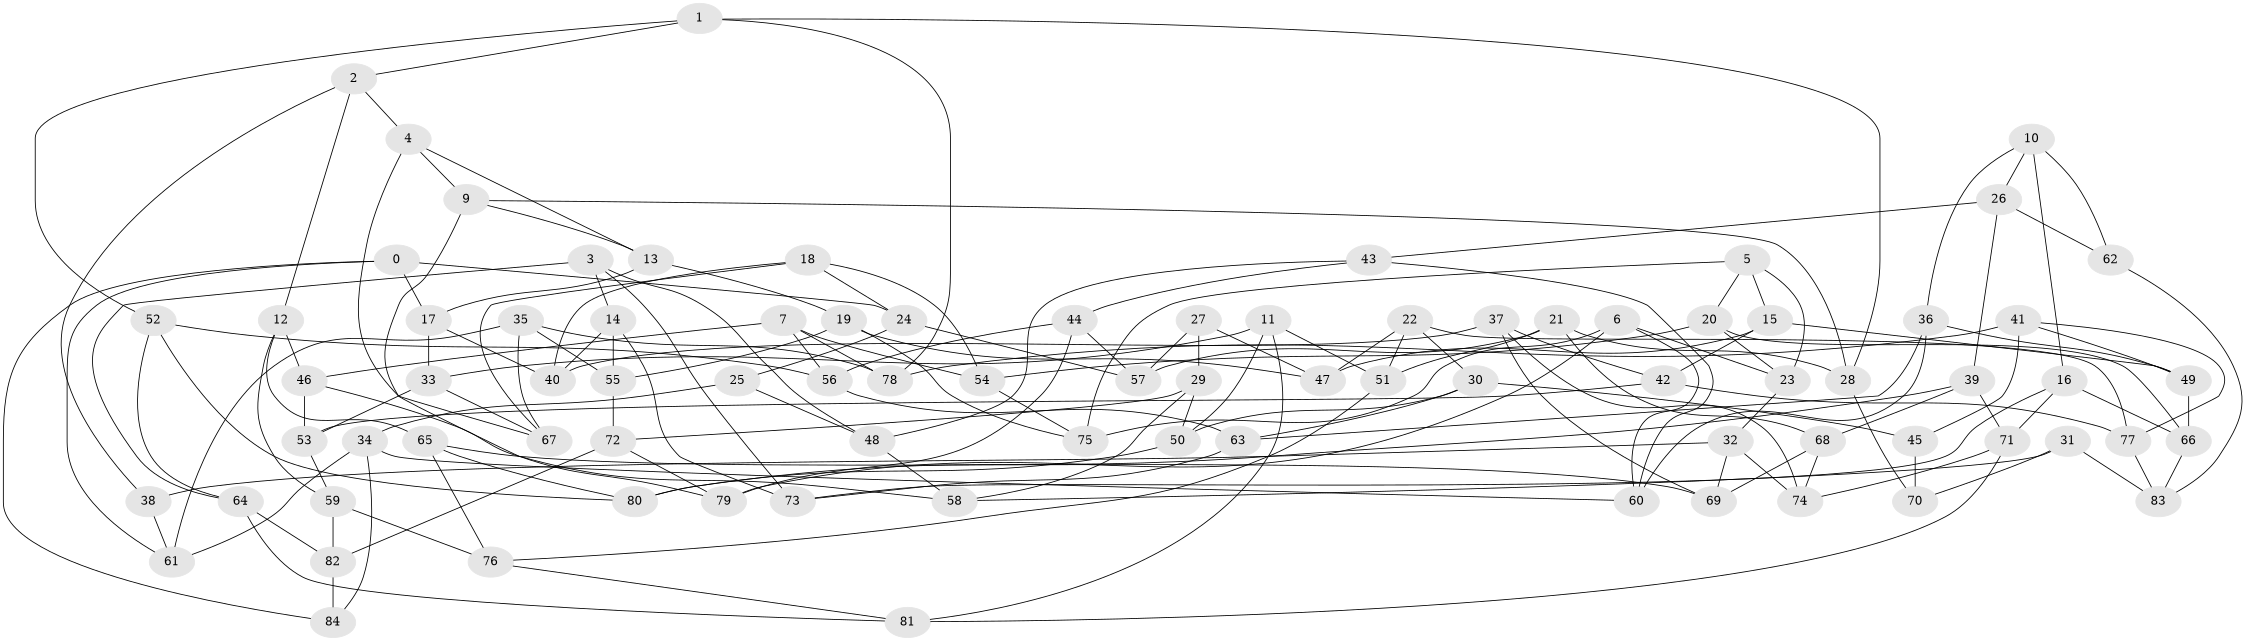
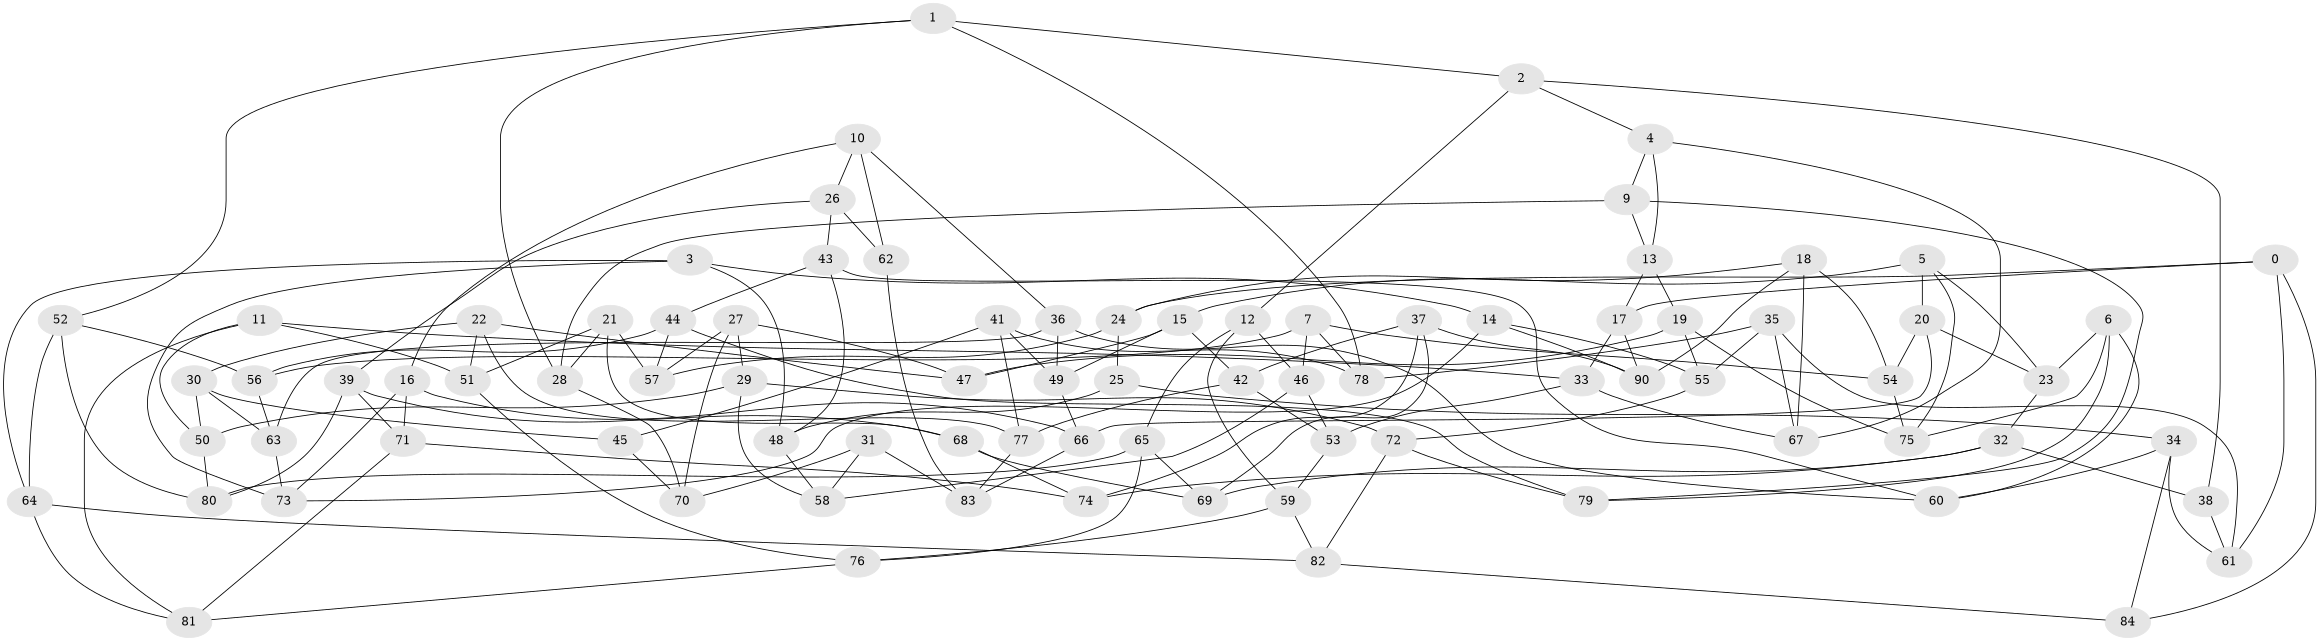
node "40": label "40" -> "90"
edge "27" -- "70": added
